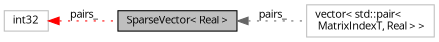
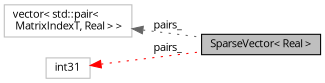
node "int32": label "int32" -> "int31"
edge "vector< std::pair< MatrixIndexT, Real > >" -> "SparseVector< Real >": reversed
